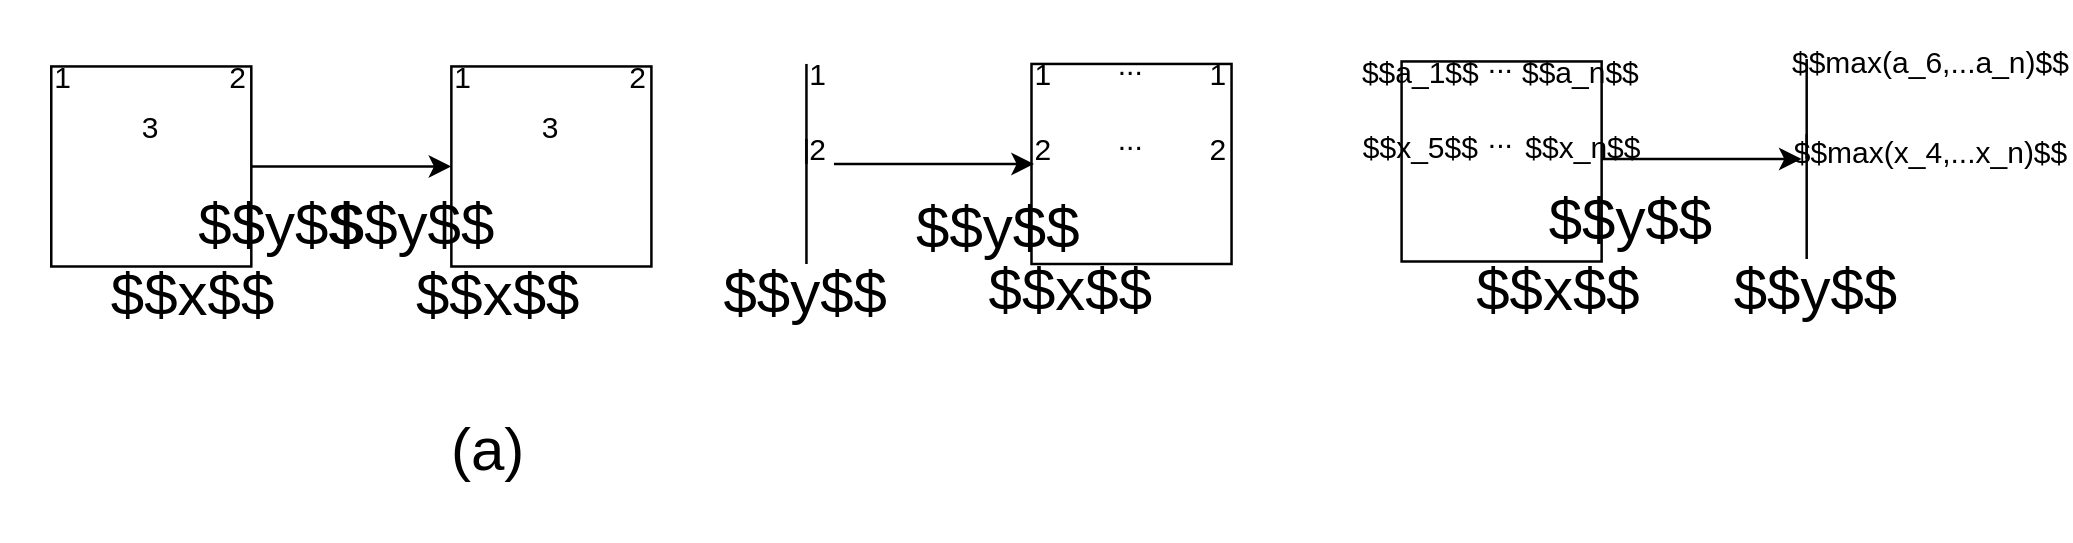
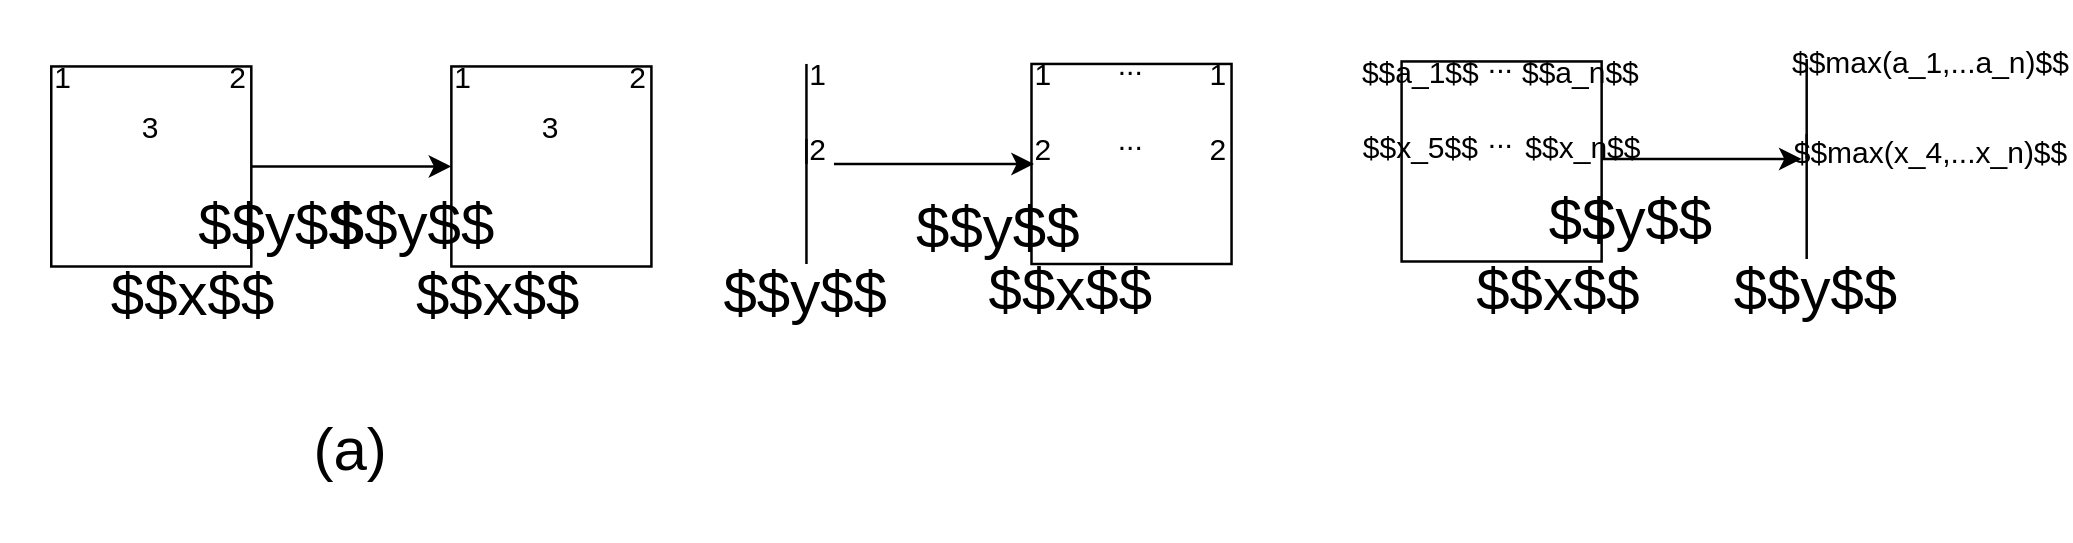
node "$$max(a_6,...a_n)$$": label "$$max(a_6,...a_n)$$" -> "$$max(a_1,...a_n)$$"
node "(a)": moved (489, 451) -> (351, 451)
